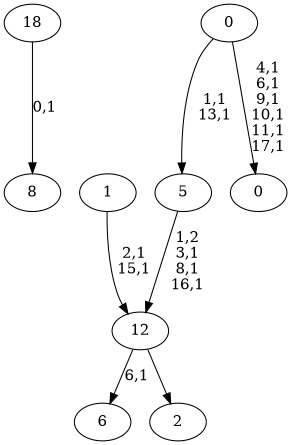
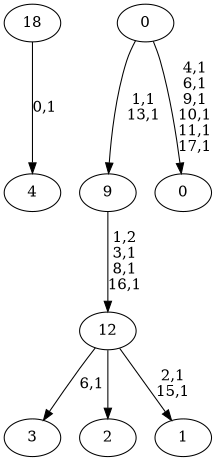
node "8": label "8" -> "4"
node "5": label "5" -> "9"
edge "1" -> "12": reversed
node "6": label "6" -> "3"
